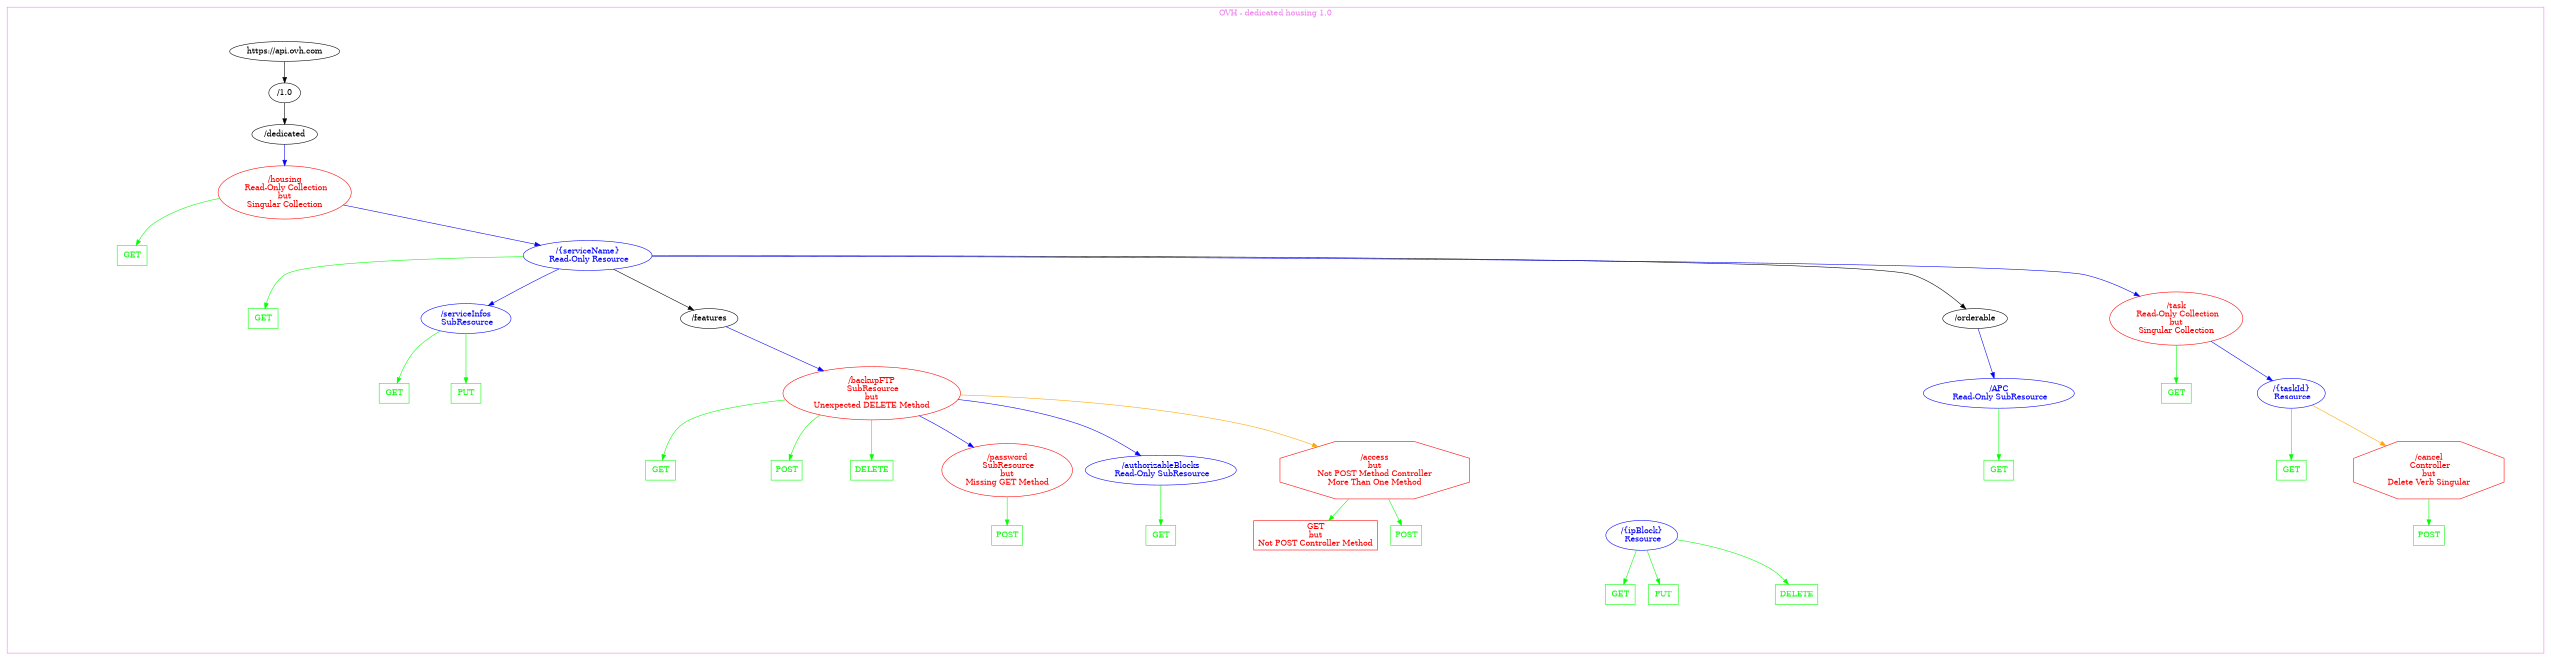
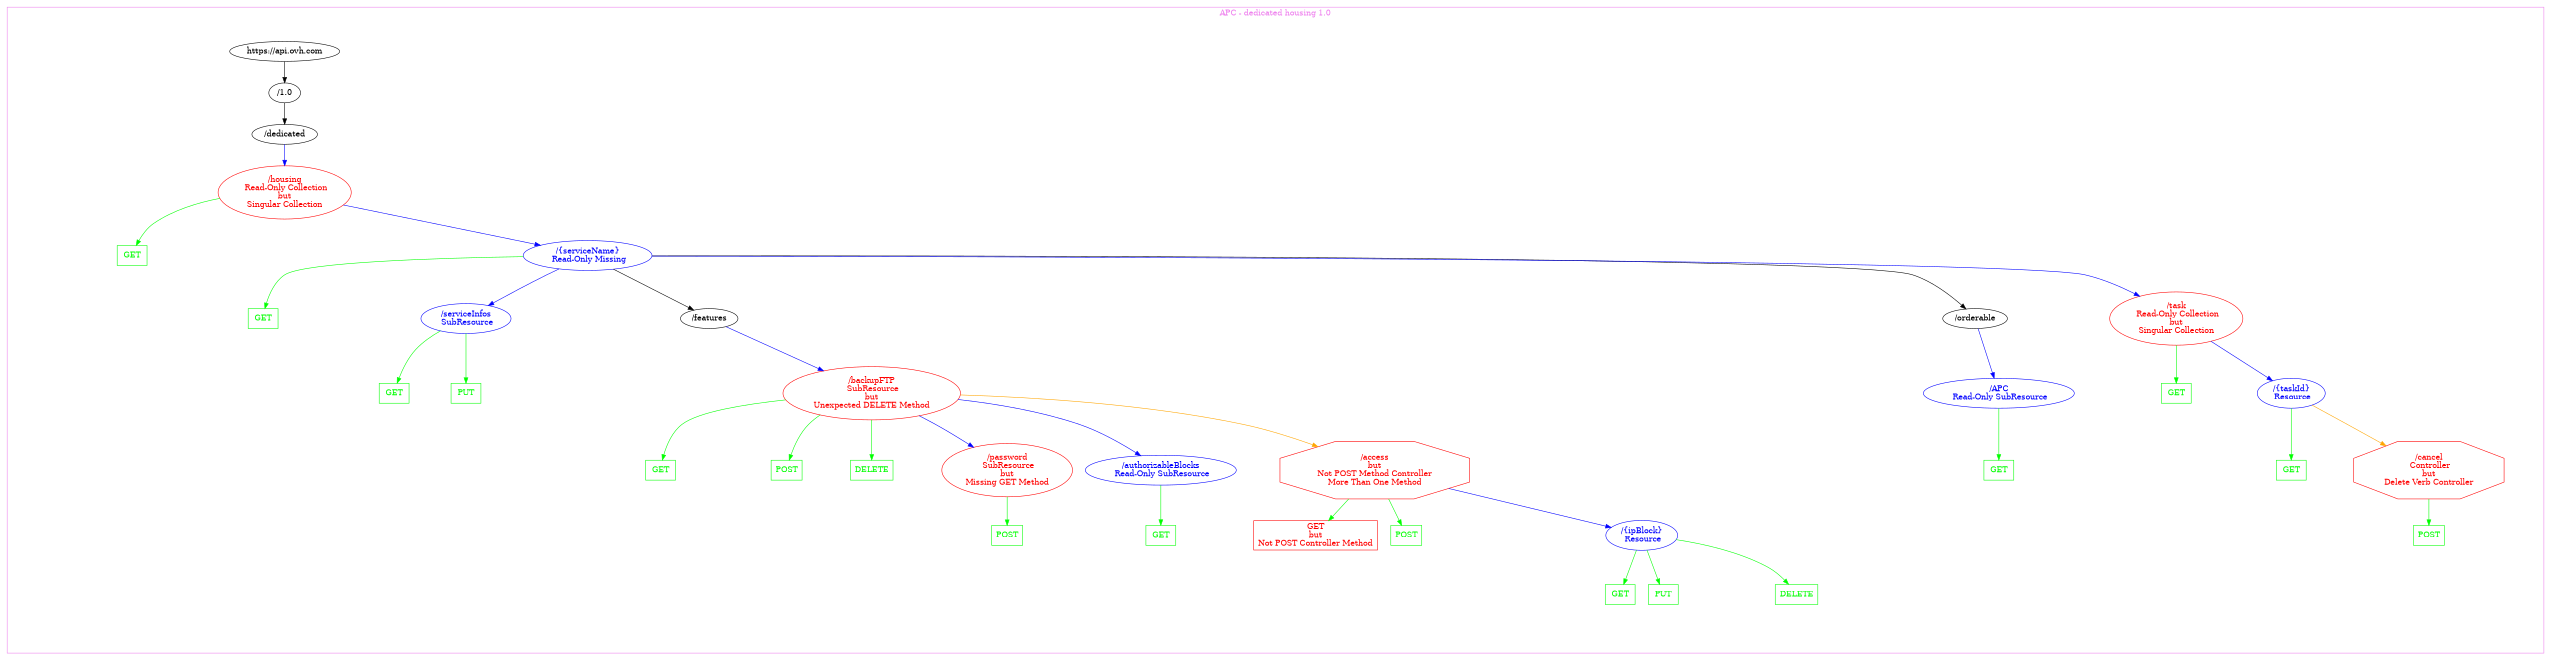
cluster "OVH - dedicated housing 1.0": label "OVH - dedicated housing 1.0" -> "APC - dedicated housing 1.0"
node "/{serviceName} Read-Only Resource": label "/{serviceName} Read-Only Resource" -> "/{serviceName} Read-Only Missing"
node "/cancel Controller but Delete Verb Singular": label "/cancel Controller but Delete Verb Singular" -> "/cancel Controller but Delete Verb Controller"
edge "/access but Not POST Method Controller More Than One Method" -> "/{ipBlock} Resource": added
